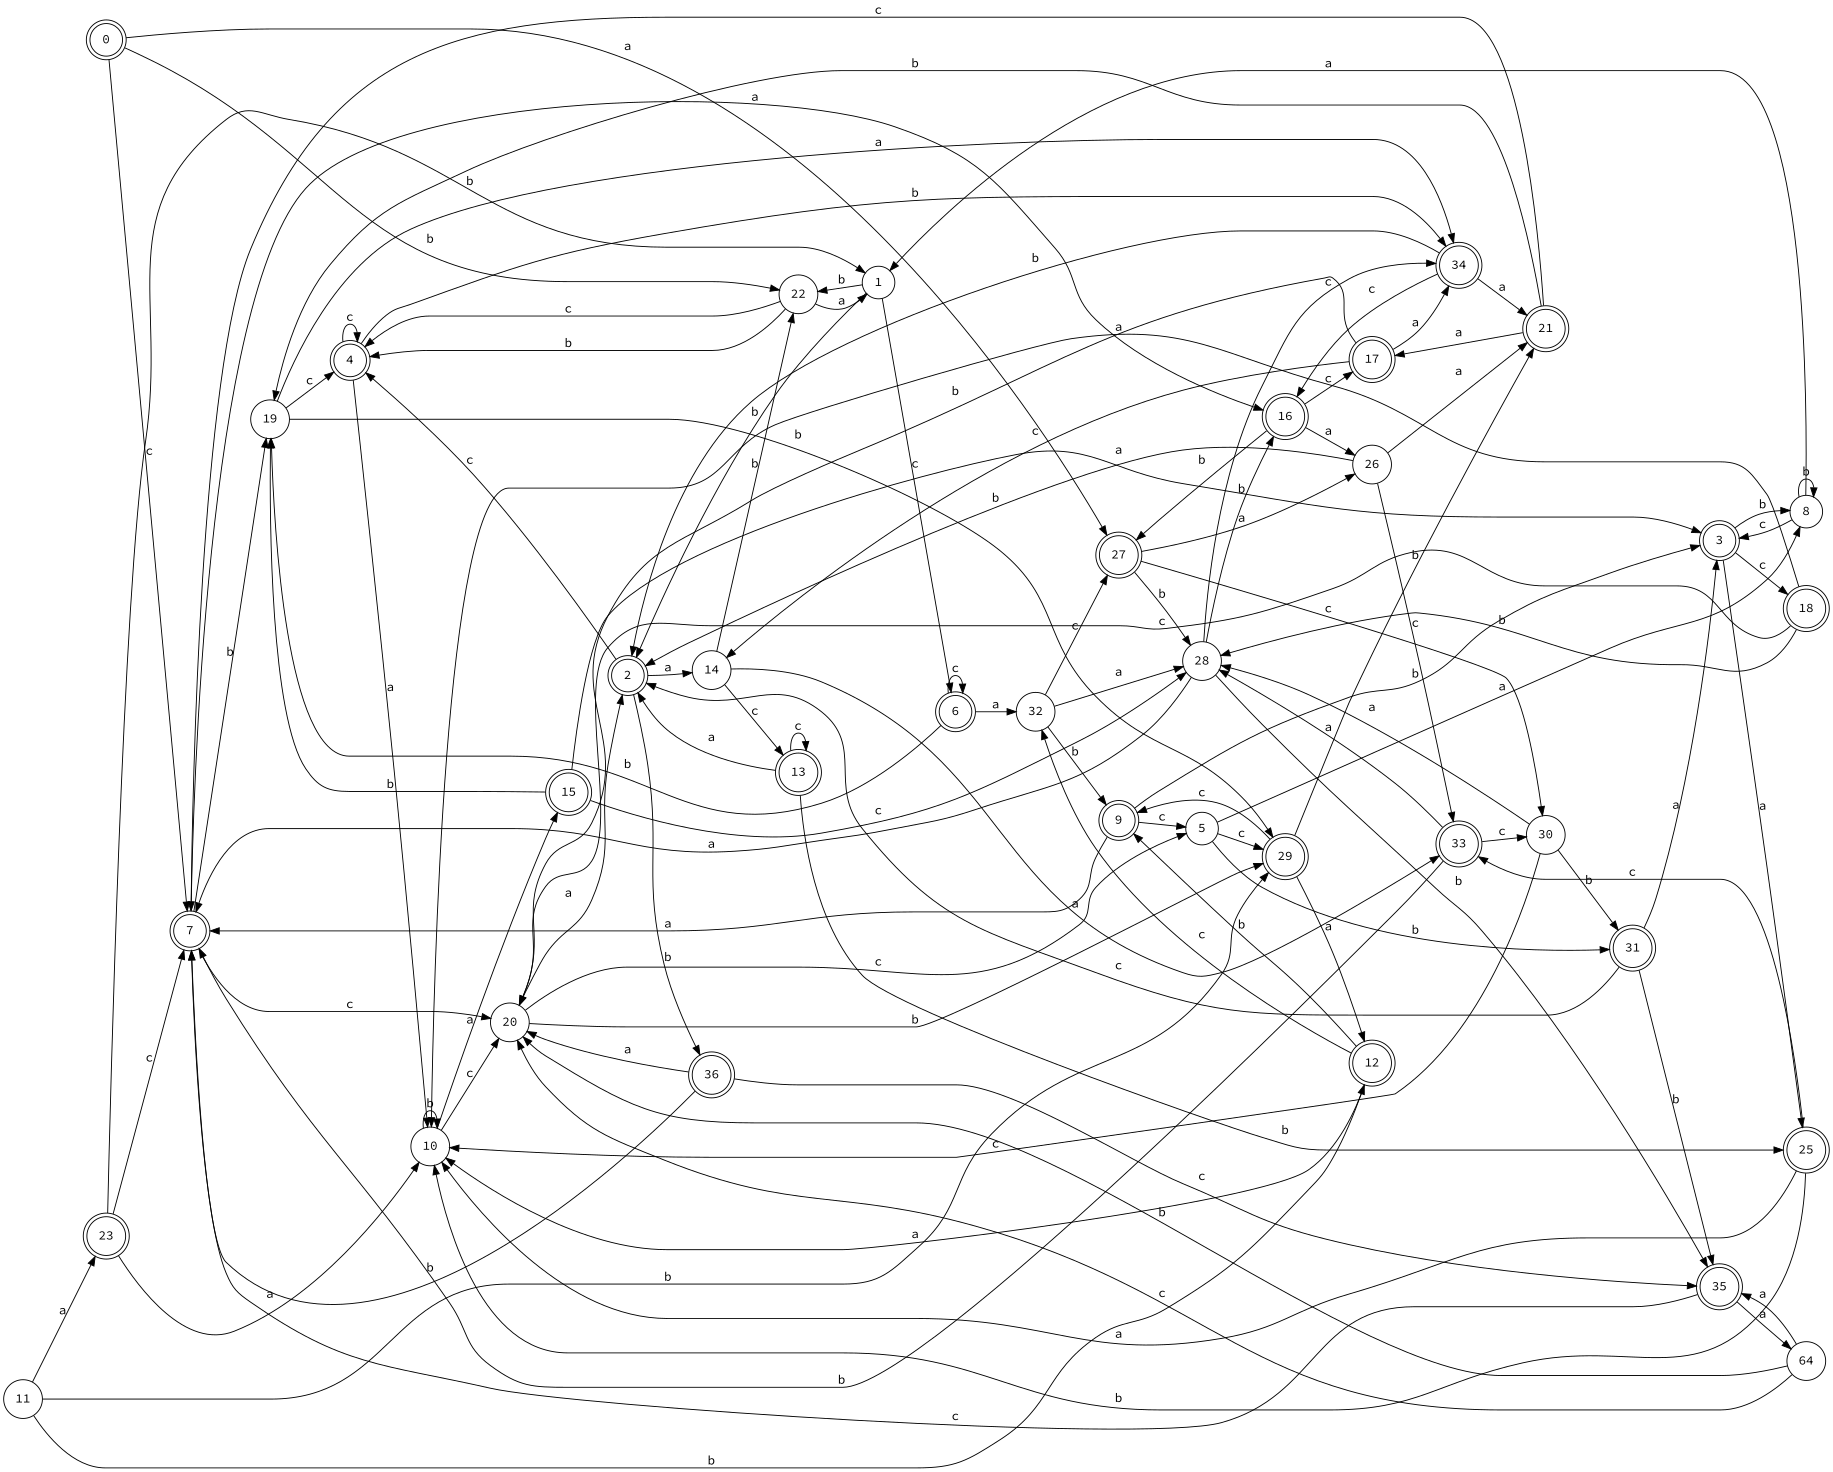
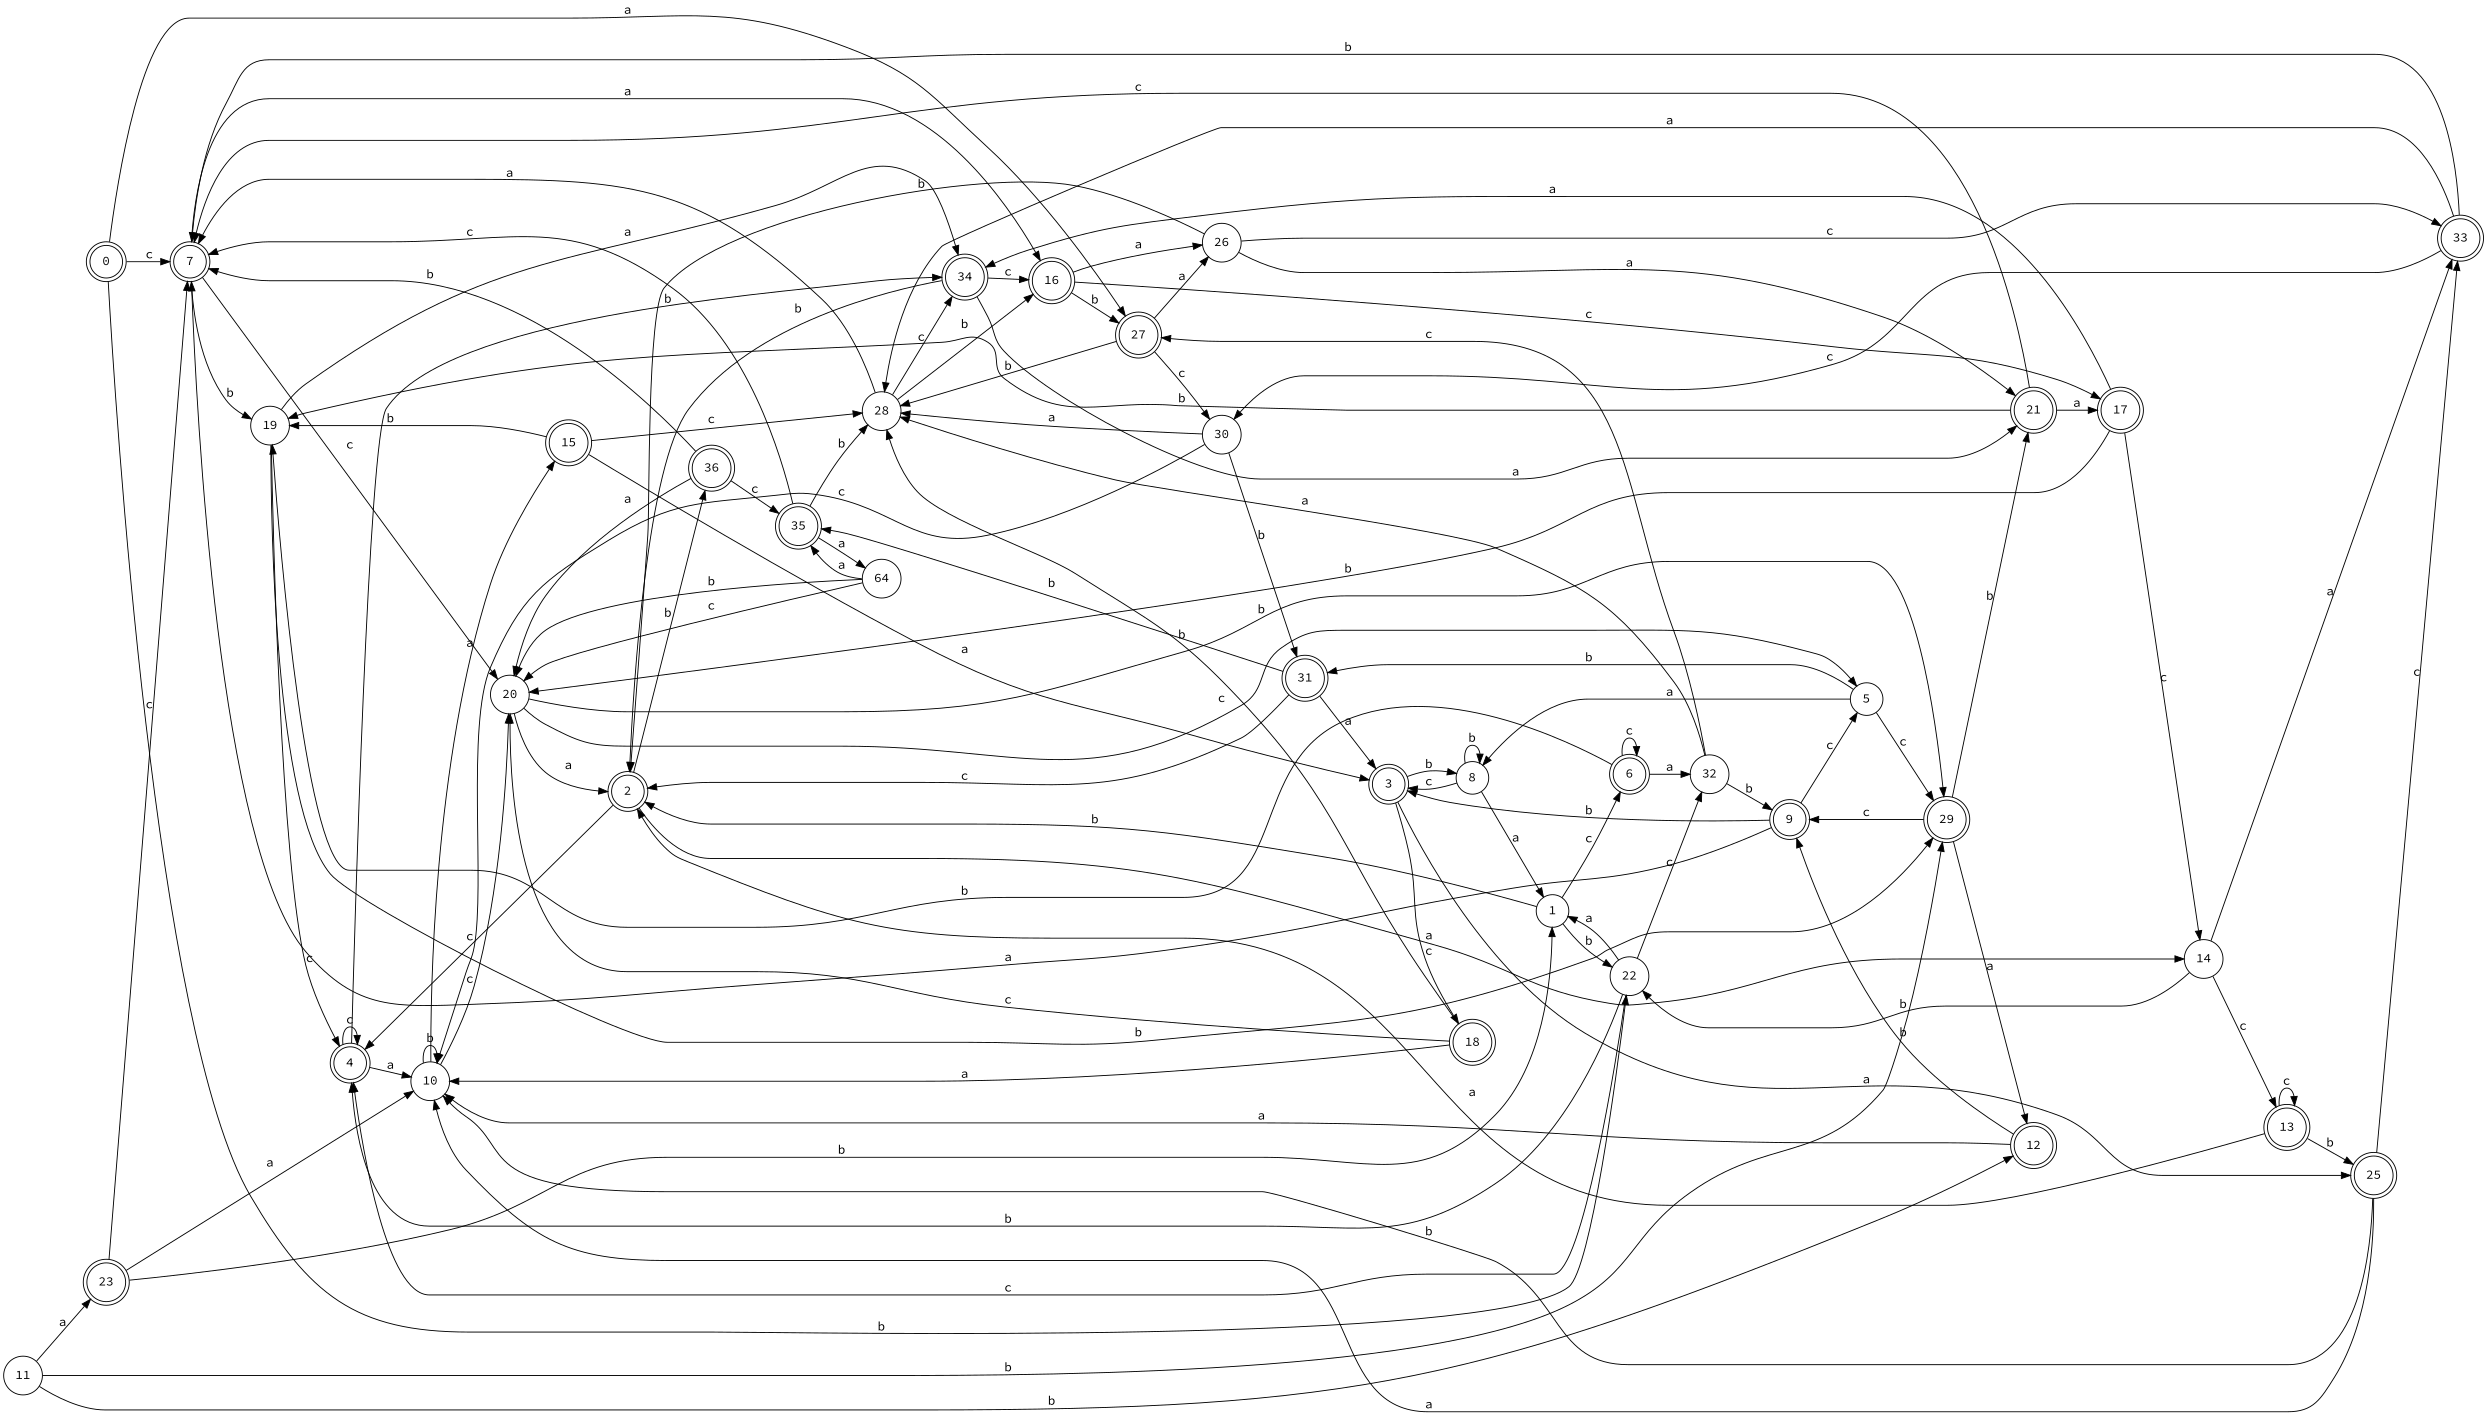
edge "12" -> "32": now "22" -> "32"
edge "28" -> "35": reversed
